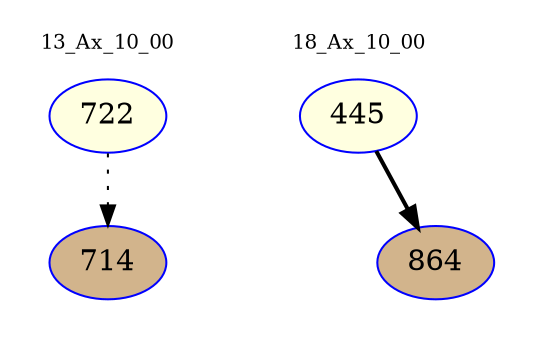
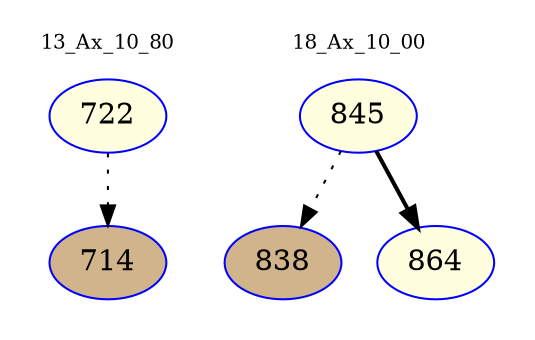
cluster "13_Ax_10_00": label "13_Ax_10_00" -> "13_Ax_10_80"
node "445": label "445" -> "845"
node "838": added
node "864": fillcolor tan -> lightyellow
